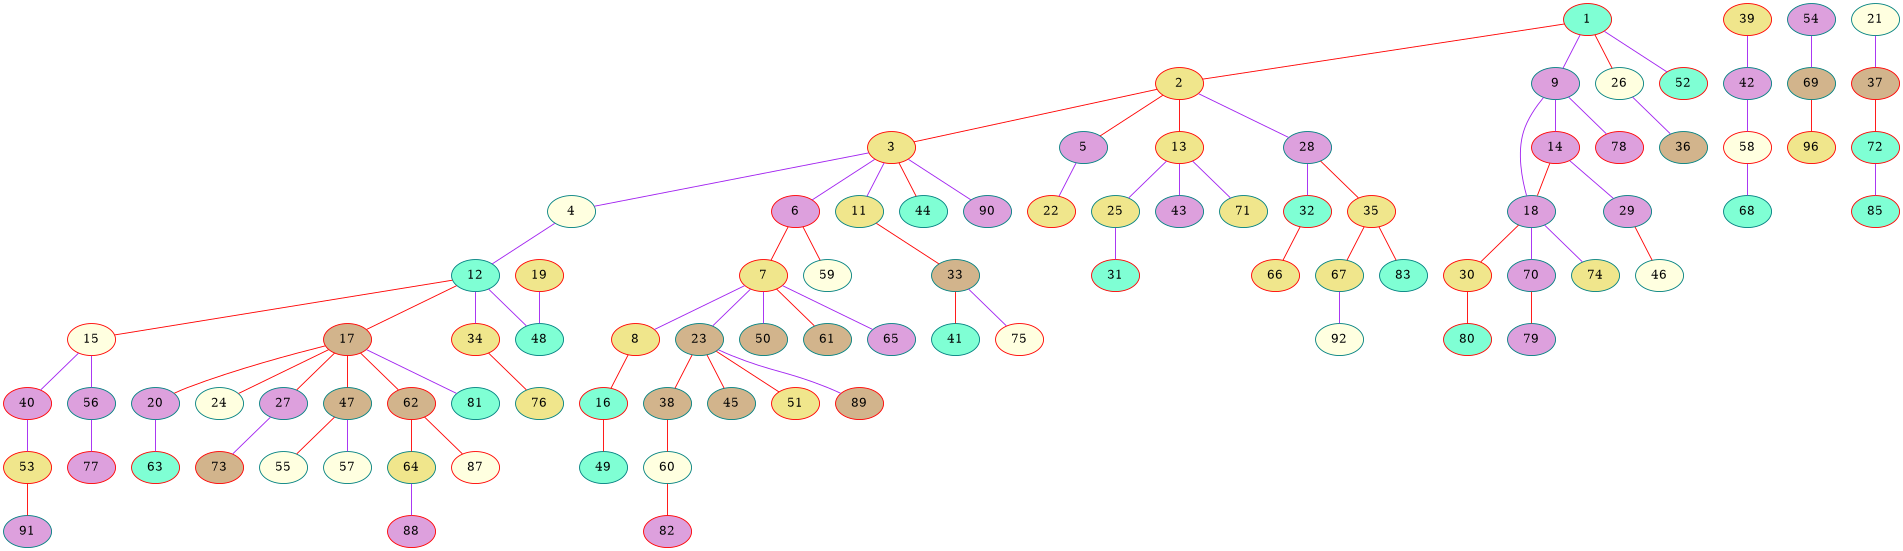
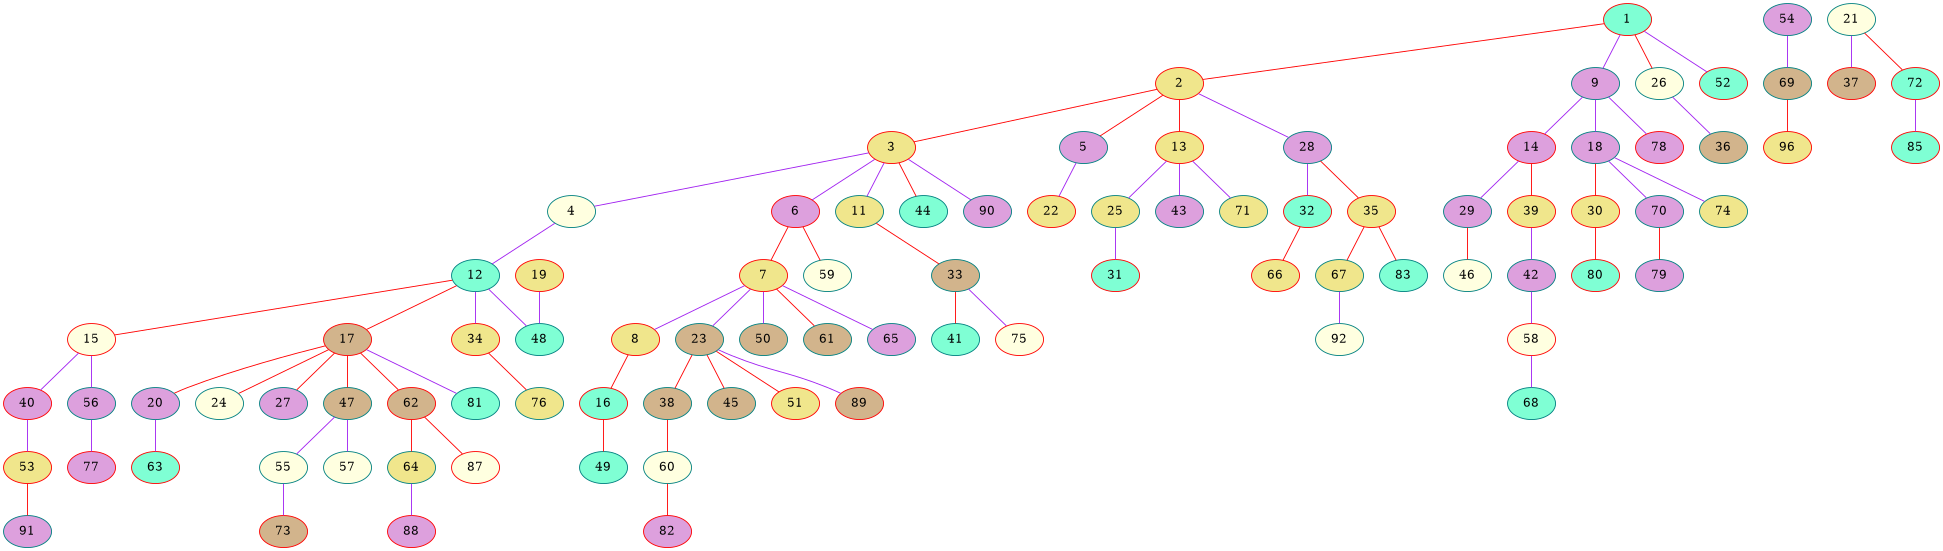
edge "37" -- "72": now "21" -- "72"
edge "14" -- "18": now "14" -- "39"
edge "27" -- "73": now "55" -- "73"
edge "47" -- "55": color red -> purple
